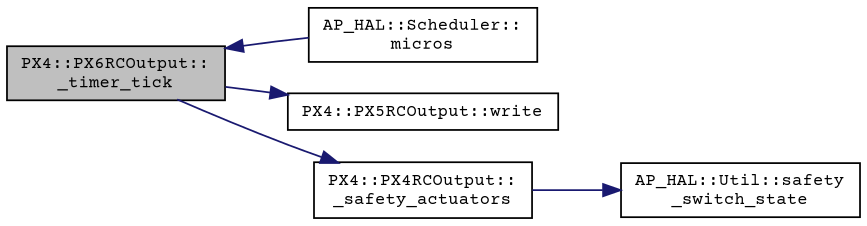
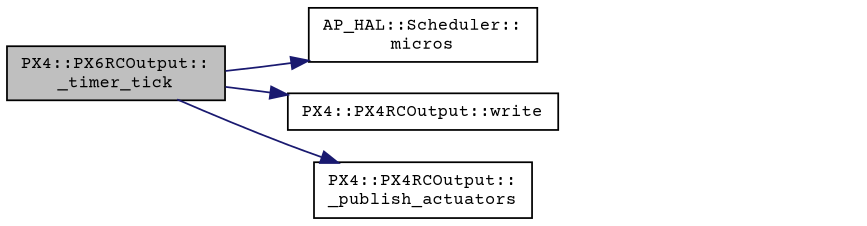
edge "AP_HAL::Scheduler:: micros" -> "PX4::PX6RCOutput:: _timer_tick": reversed
node "PX4::PX5RCOutput::write": label "PX4::PX5RCOutput::write" -> "PX4::PX4RCOutput::write"
node "PX4::PX4RCOutput:: _safety_actuators": label "PX4::PX4RCOutput:: _safety_actuators" -> "PX4::PX4RCOutput:: _publish_actuators"
node "AP_HAL::Util::safety _switch_state": removed
